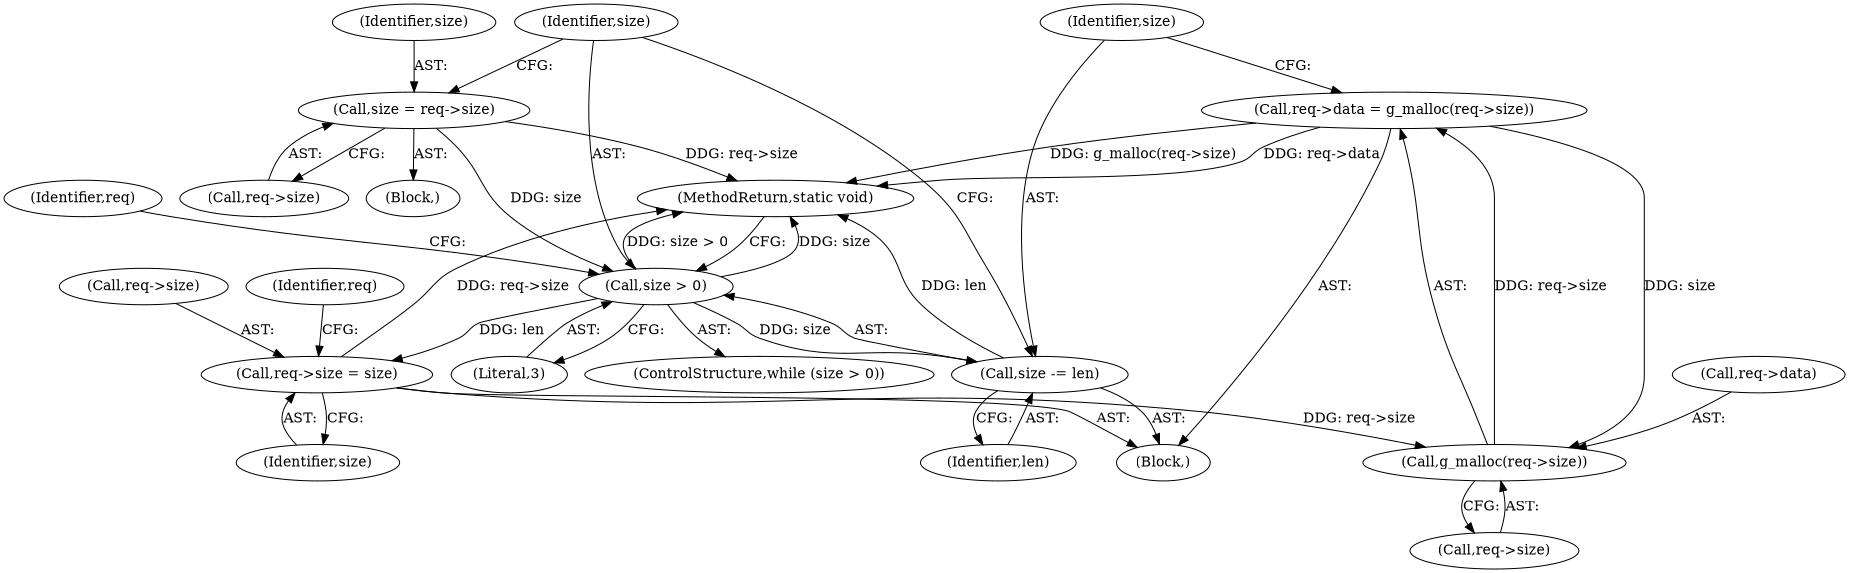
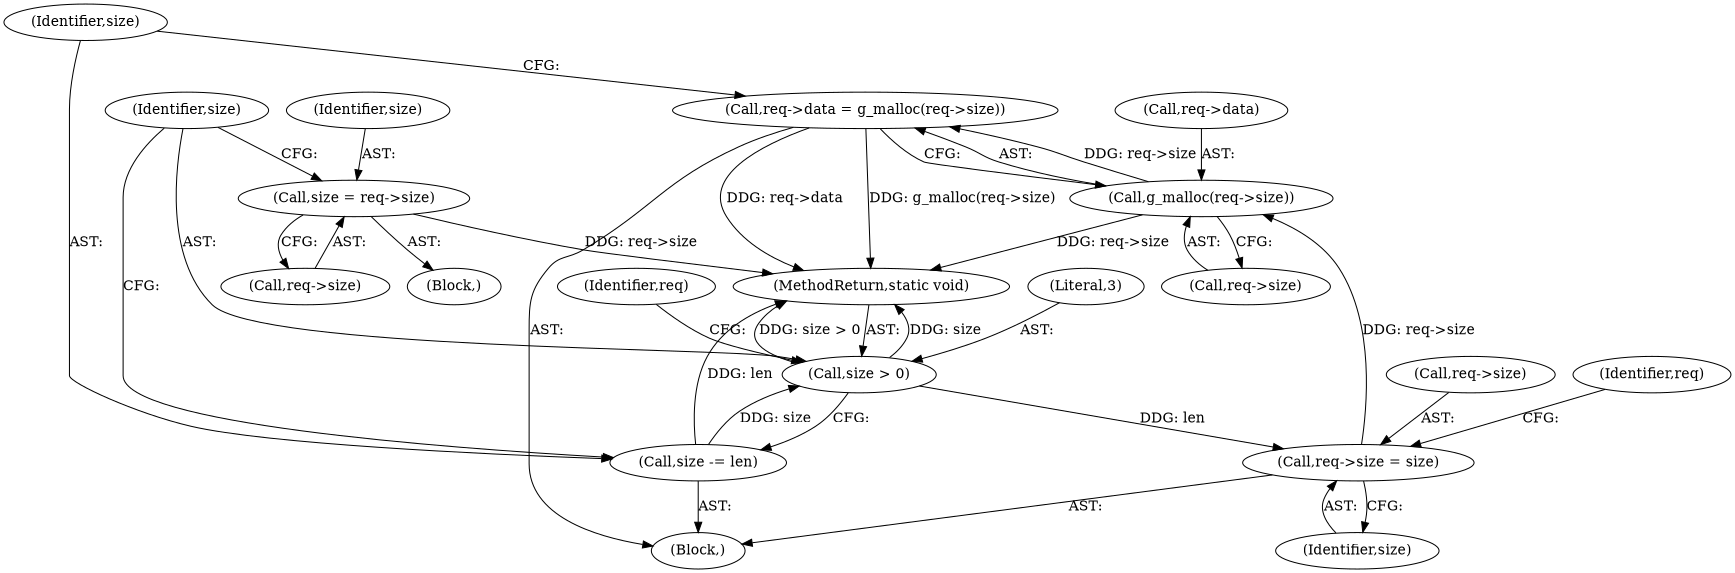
edge "(Call,size = req->size)" -> "(Call,size > 0)": removed, label "DDG: size"
edge "(MethodReturn,static void)" -> "(Call,size > 0)": label "CFG: " -> "AST: "
edge "(Call,req->size = size)" -> "(MethodReturn,static void)": now "(Call,g_malloc(req->size))" -> "(MethodReturn,static void)"
edge "(Call,req->data = g_malloc(req->size))" -> "(Call,g_malloc(req->size))": label "DDG: size" -> "CFG: "
edge "(Call,size > 0)" -> "(Call,size -= len)": label "DDG: size" -> "CFG: "
edge "(Call,size -= len)" -> "(Call,size > 0)": label "AST: " -> "DDG: size"
edge "(Call,size > 0)" -> "(Literal,3)": removed, label "CFG:"
node "(ControlStructure,while (size > 0))": removed
node "(Identifier,len)": removed
